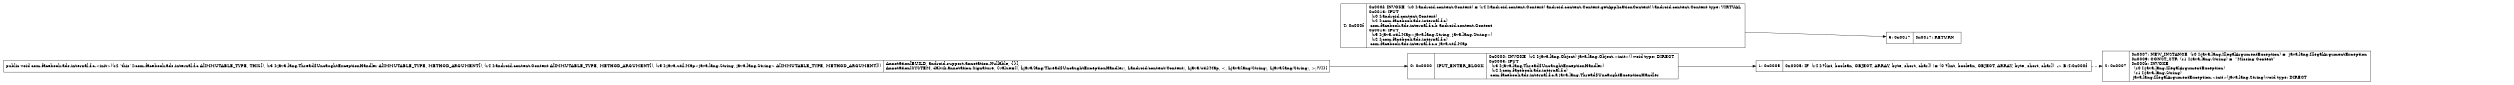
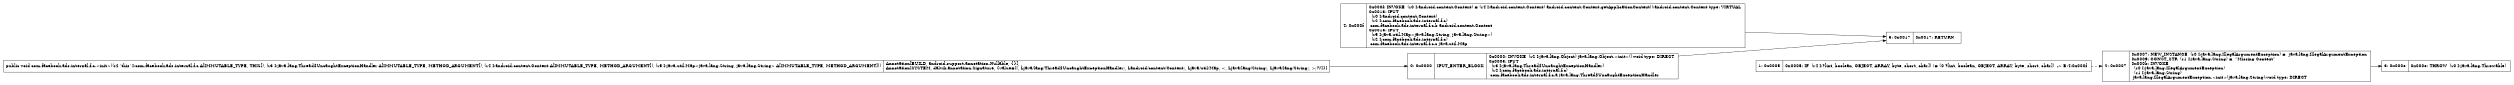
edge "0: 0x0000" -> "1: 0x0005": now "0: 0x0000" -> "5: 0x0017"
node "3: 0x000e": added
